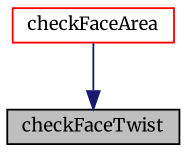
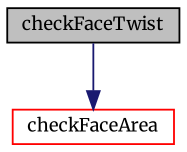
edge "checkFaceArea" -> "checkFaceTwist": reversed
